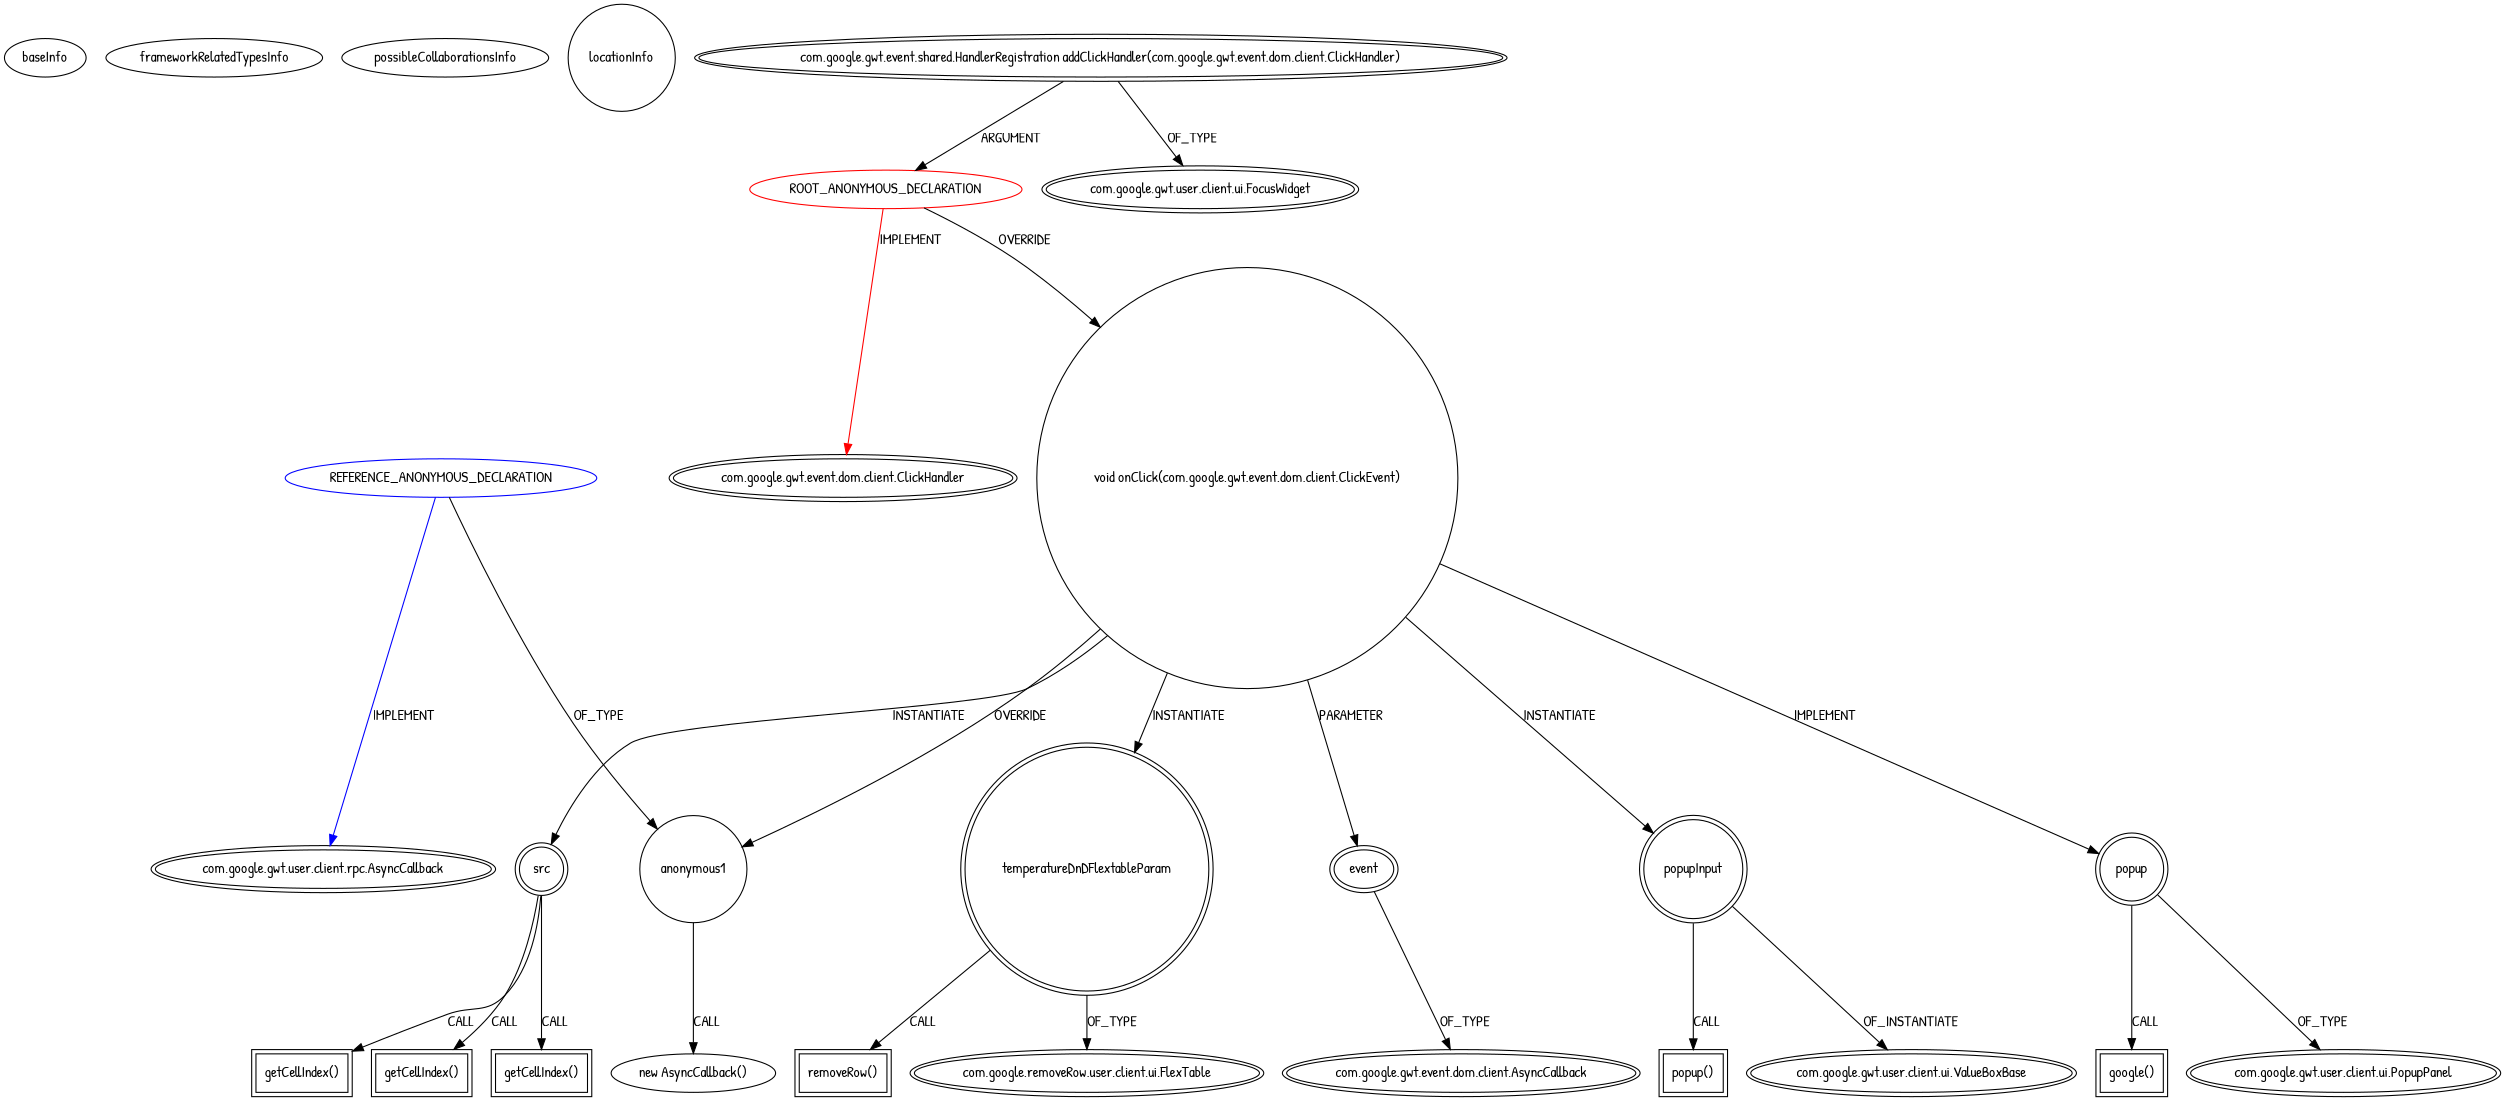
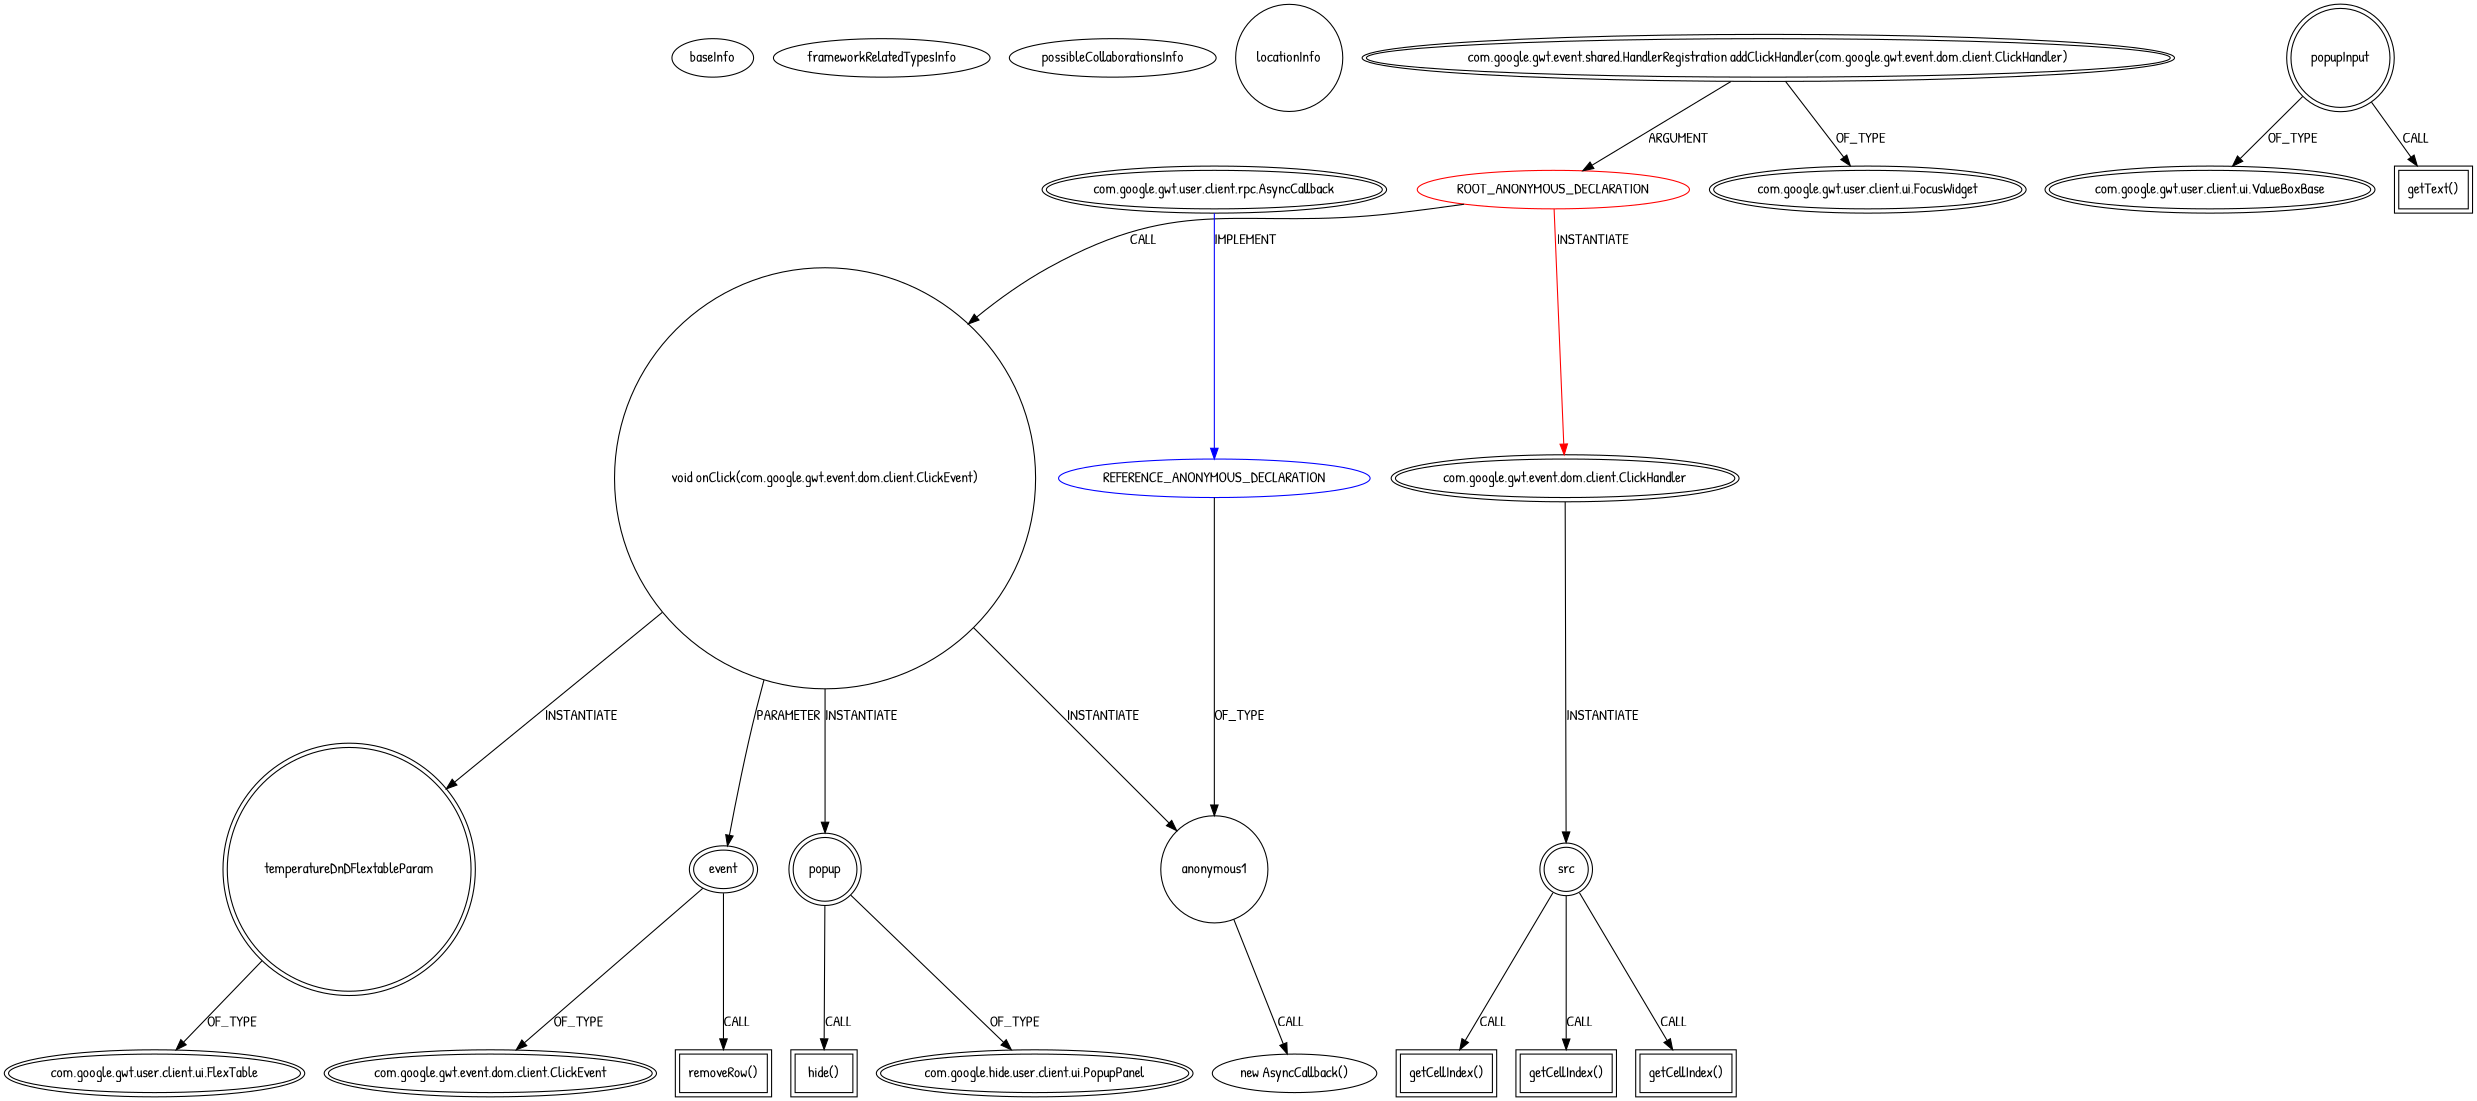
edge "ROOT_ANONYMOUS_DECLARATION" -> "com.google.gwt.event.dom.client.ClickHandler": label "IMPLEMENT" -> "INSTANTIATE"
edge "ROOT_ANONYMOUS_DECLARATION" -> "void onClick(com.google.gwt.event.dom.client.ClickEvent)": label "OVERRIDE" -> "CALL"
edge "REFERENCE_ANONYMOUS_DECLARATION" -> "com.google.gwt.user.client.rpc.AsyncCallback": reversed
edge "void onClick(com.google.gwt.event.dom.client.ClickEvent)" -> "src": now "com.google.gwt.event.dom.client.ClickHandler" -> "src"
edge "void onClick(com.google.gwt.event.dom.client.ClickEvent)" -> "anonymous1": label "OVERRIDE" -> "INSTANTIATE"
edge "void onClick(com.google.gwt.event.dom.client.ClickEvent)" -> "popup": label "IMPLEMENT" -> "INSTANTIATE"
edge "void onClick(com.google.gwt.event.dom.client.ClickEvent)" -> "popupInput": removed, label "INSTANTIATE"
edge "temperatureDnDFlextableParam" -> "removeRow()": now "event" -> "removeRow()"
edge "popupInput" -> "com.google.gwt.user.client.ui.ValueBoxBase": label "OF_INSTANTIATE" -> "OF_TYPE"
node "com.google.removeRow.user.client.ui.FlexTable": label "com.google.removeRow.user.client.ui.FlexTable" -> "com.google.gwt.user.client.ui.FlexTable"
node "com.google.gwt.event.dom.client.AsyncCallback": label "com.google.gwt.event.dom.client.AsyncCallback" -> "com.google.gwt.event.dom.client.ClickEvent"
node "popup()": label "popup()" -> "getText()"
node "google()": label "google()" -> "hide()"
node "com.google.gwt.user.client.ui.PopupPanel": label "com.google.gwt.user.client.ui.PopupPanel" -> "com.google.hide.user.client.ui.PopupPanel"
